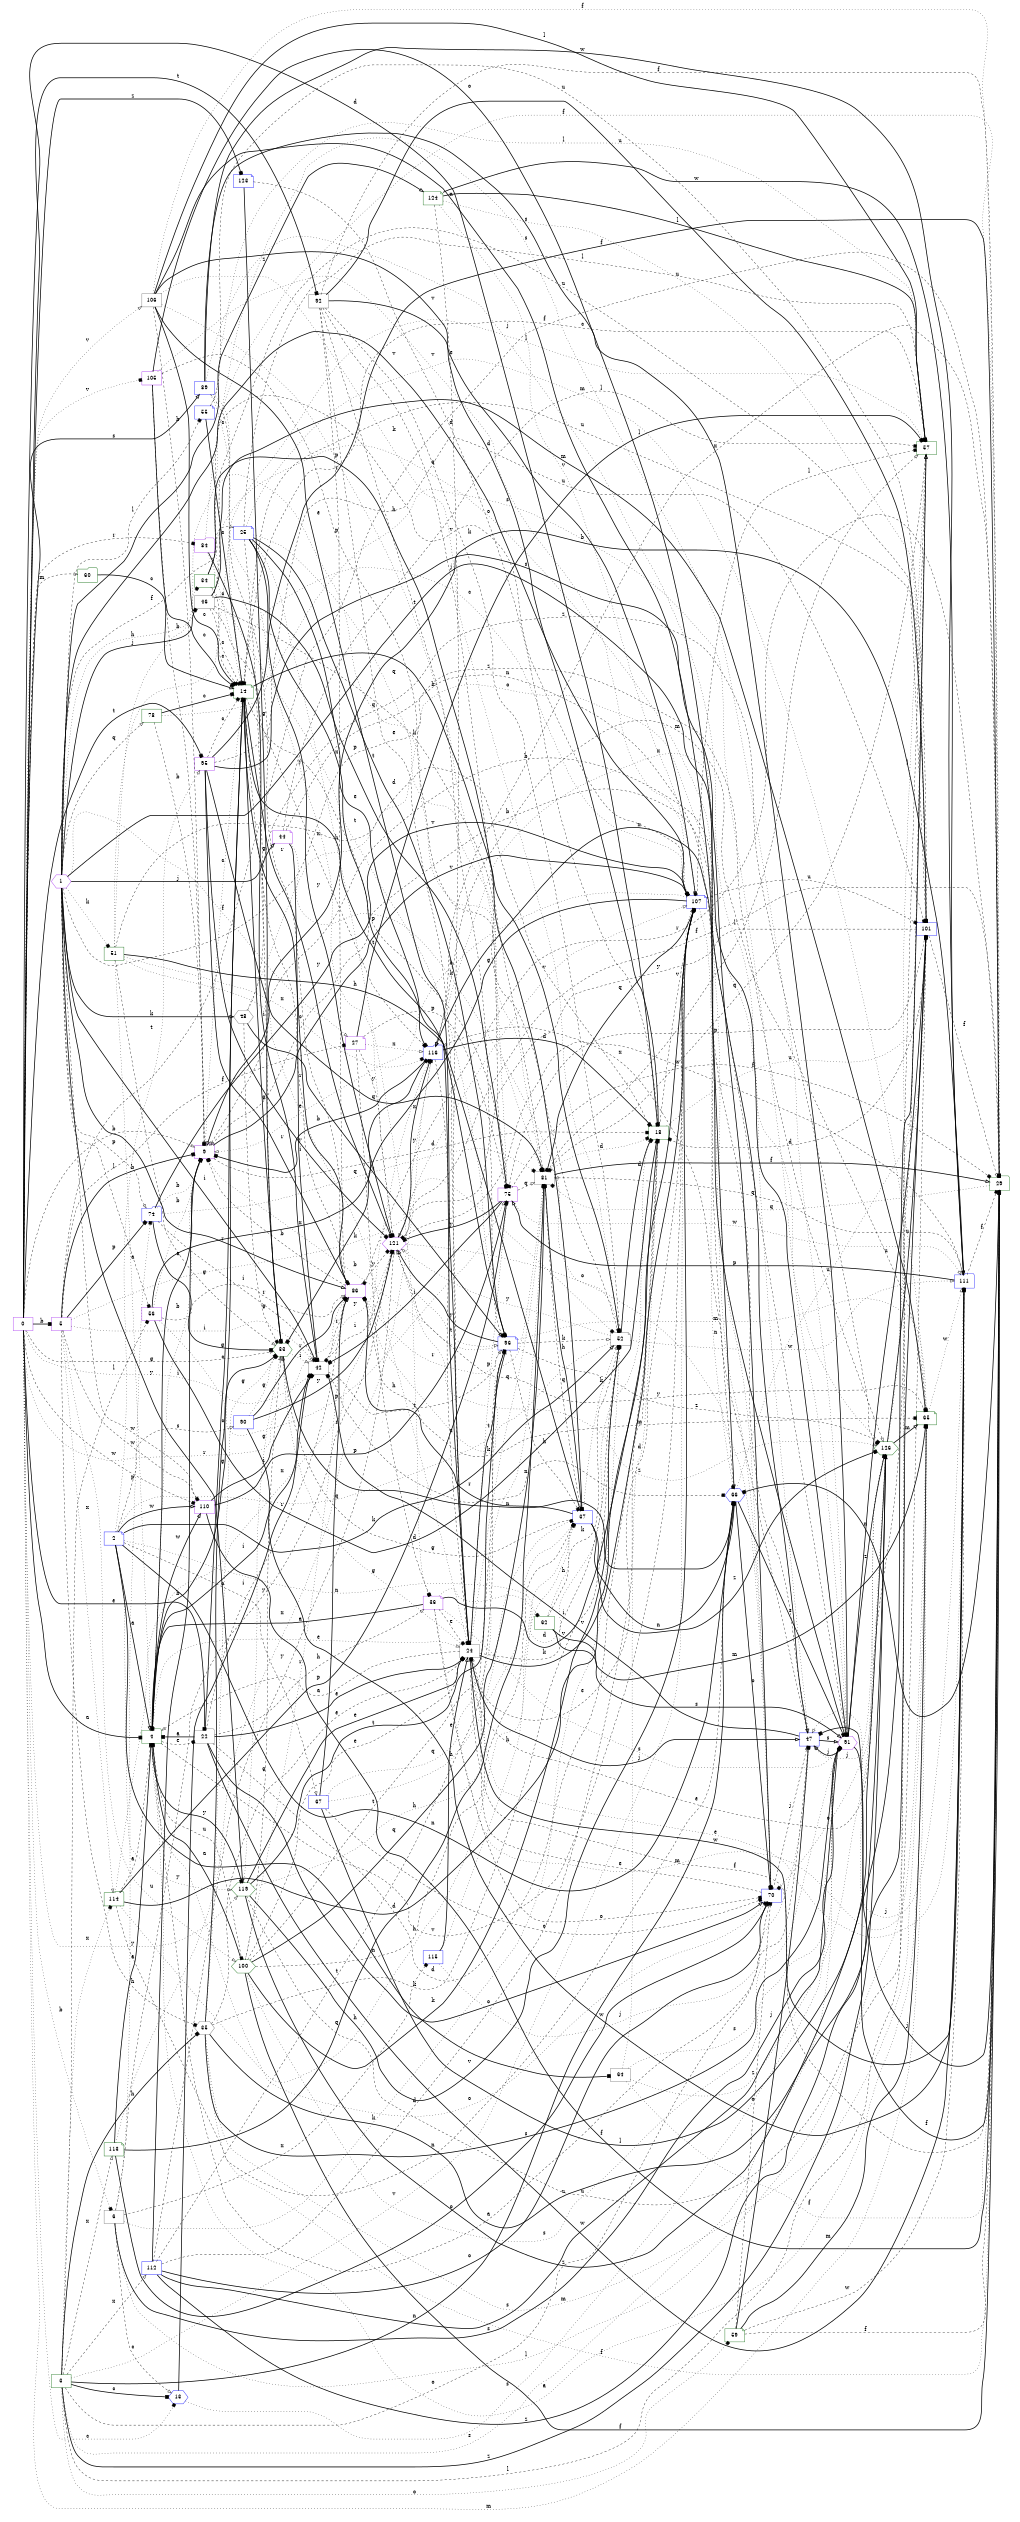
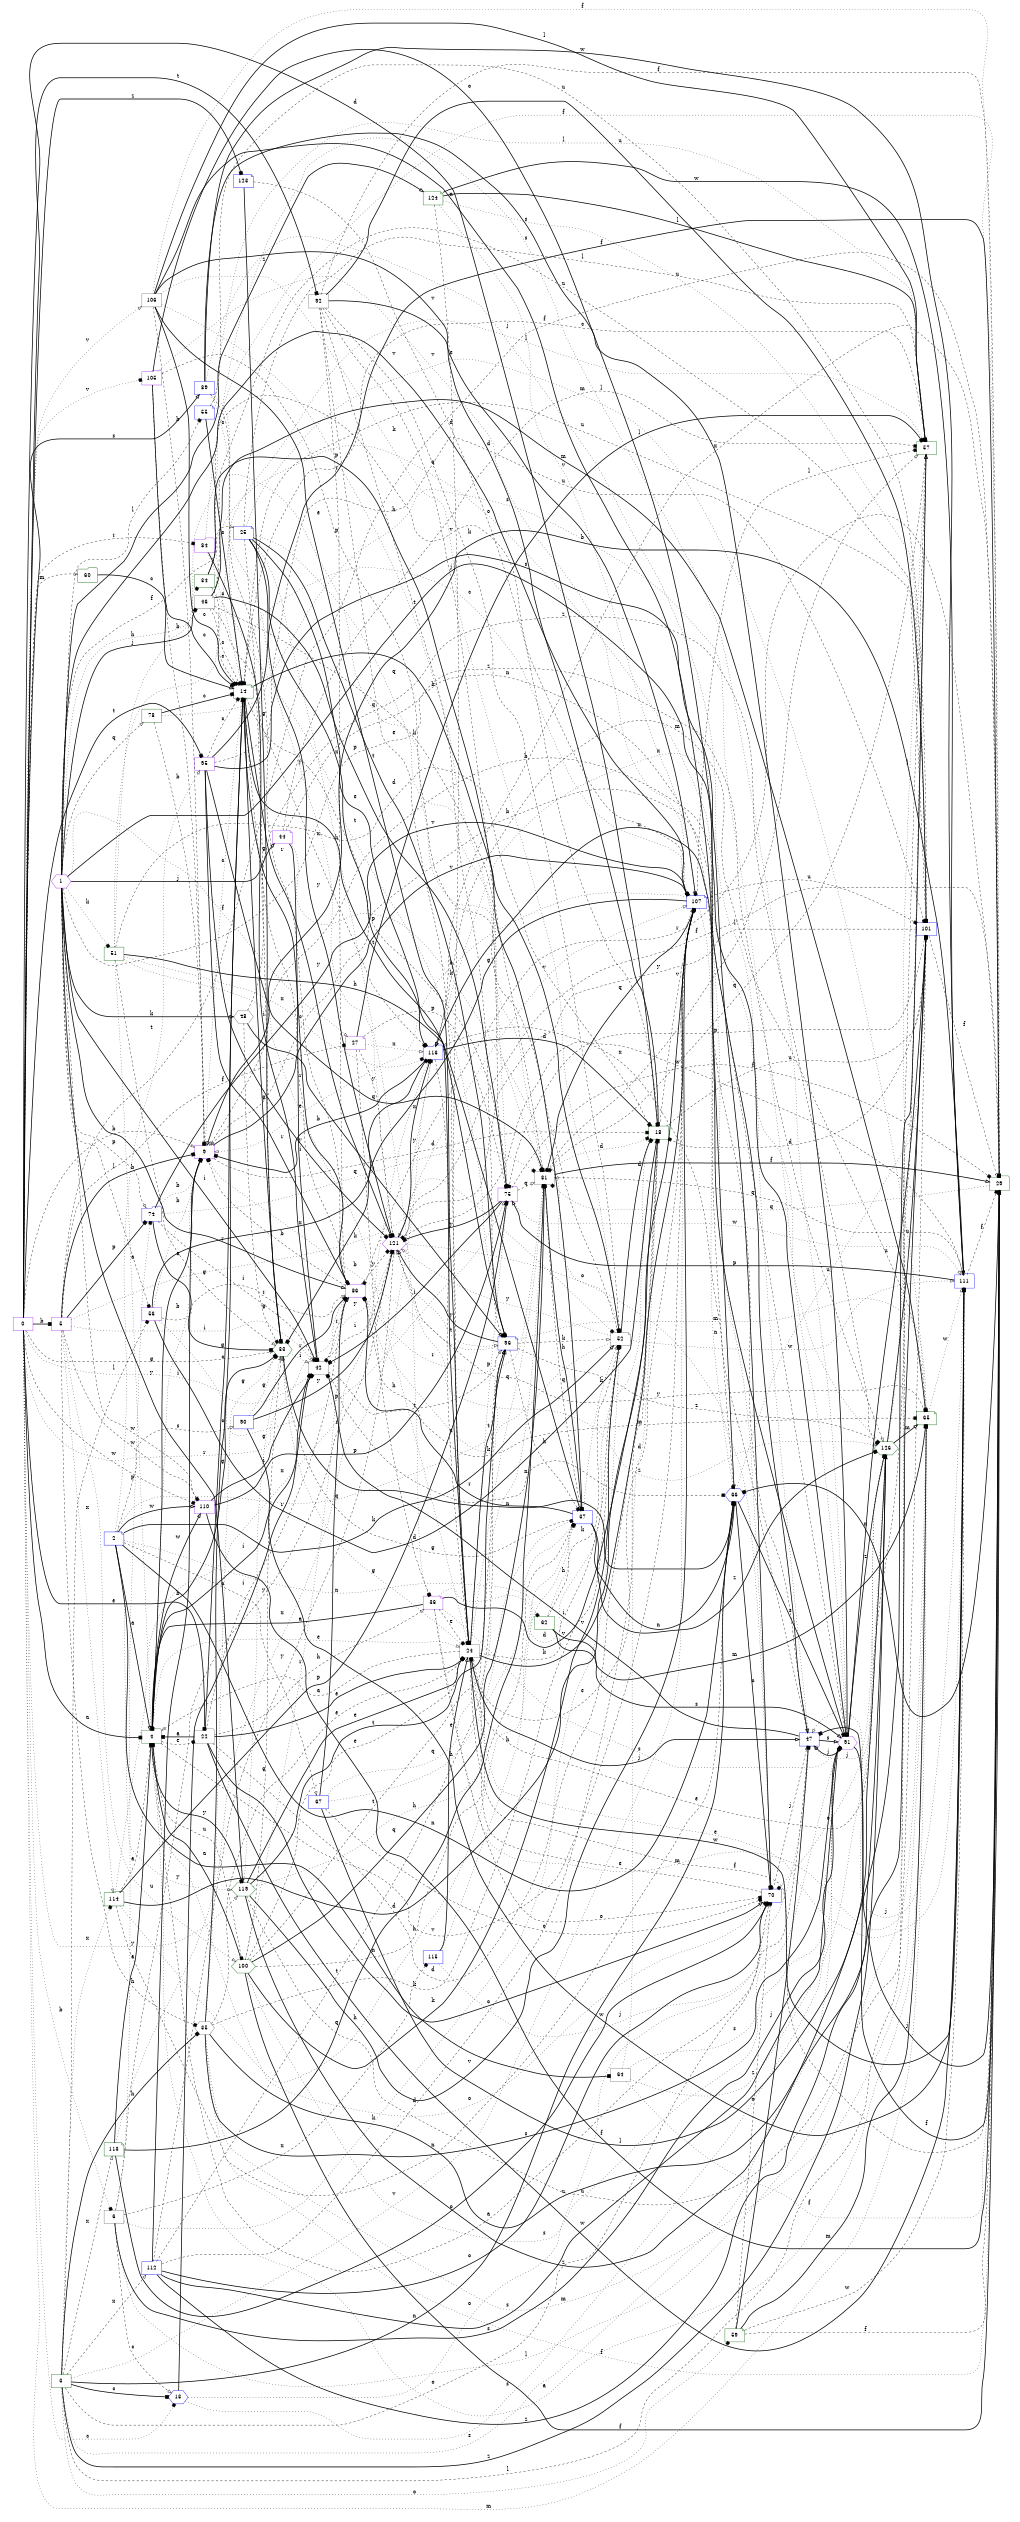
edge "48" -> "70": now "13" -> "70"
edge "18" -> "101": style dotted -> dashed
edge "119" -> "96": arrowhead box -> onormal
